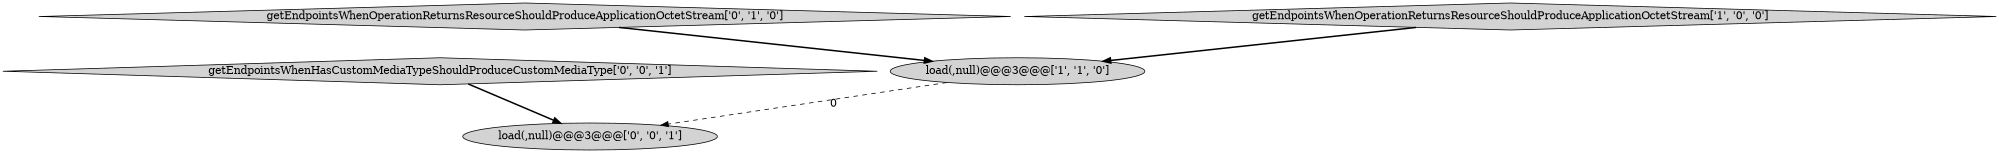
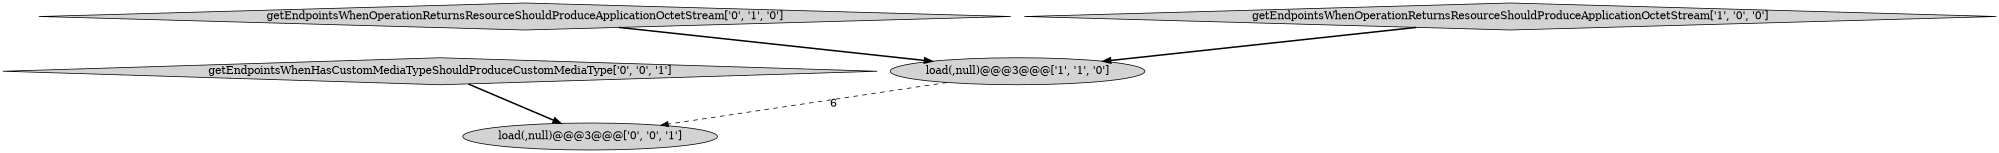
edge "load(,null)@@@3@@@['1', '1', '0']" -> "load(,null)@@@3@@@['0', '0', '1']": label "0" -> "6"
